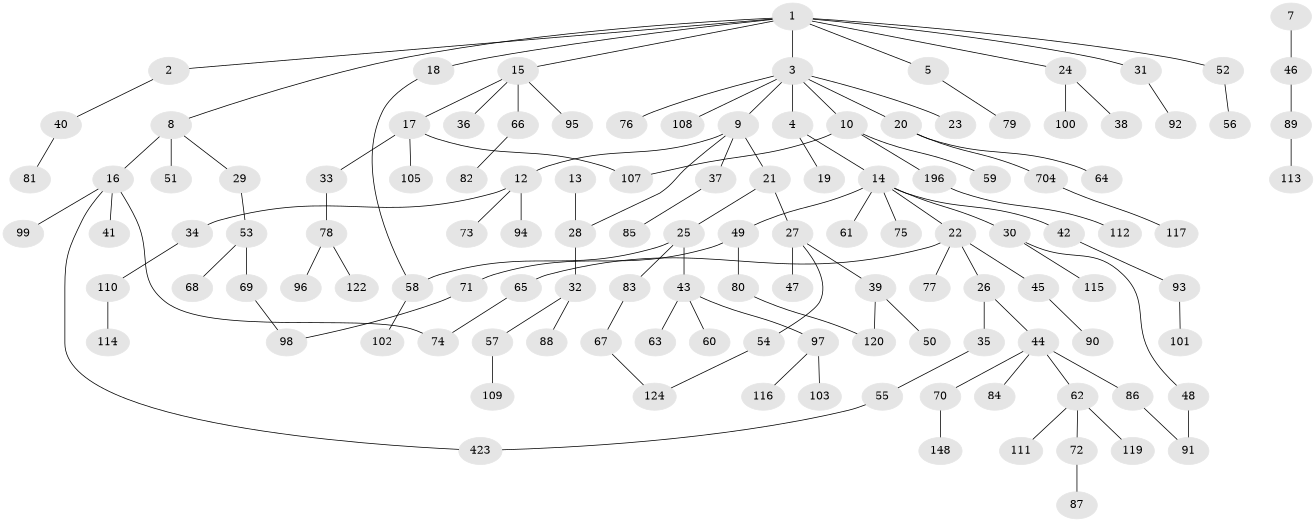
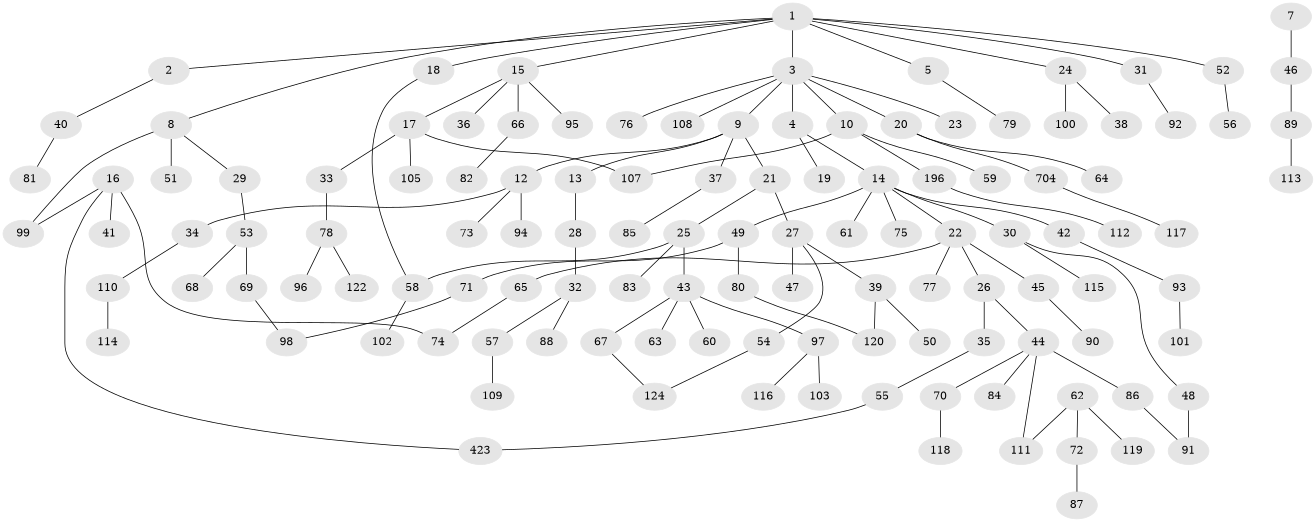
edge "8" -- "16": now "8" -- "99"
edge "9" -- "28": now "9" -- "13"
edge "83" -- "67": now "43" -- "67"
edge "44" -- "62": now "44" -- "111"
node "148": label "148" -> "118"
